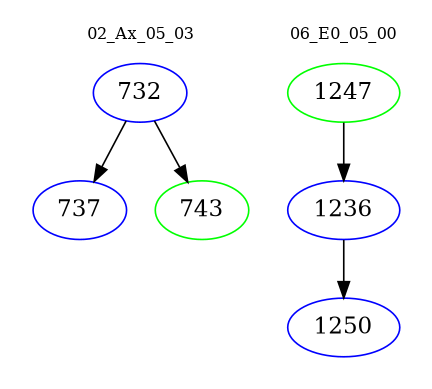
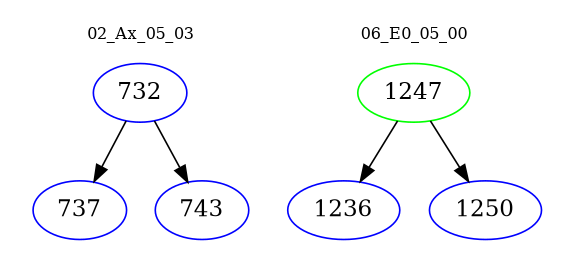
node "743": color green -> blue
edge "1236" -> "1250": now "1247" -> "1250"
